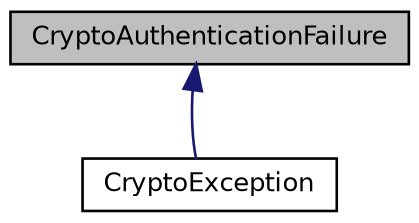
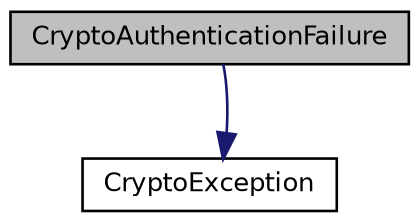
edge "CryptoException" -> "CryptoAuthenticationFailure": reversed
